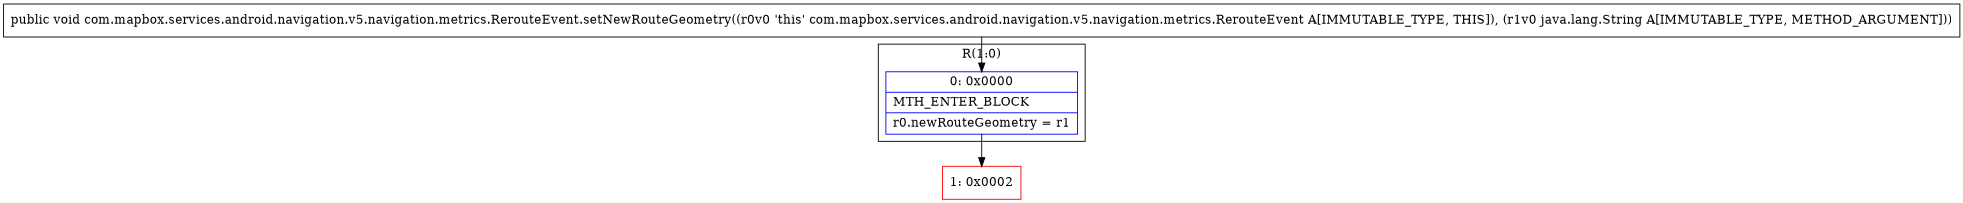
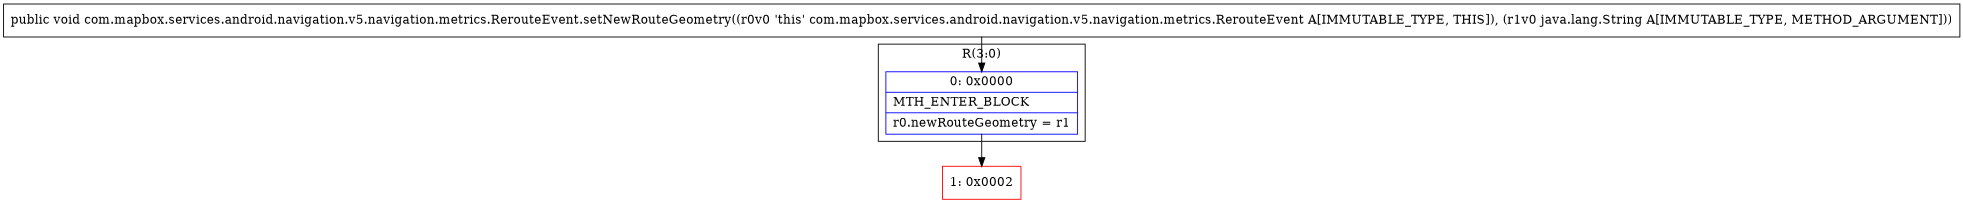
cluster "R(1:0)": label "R(1:0)" -> "R(3:0)"
